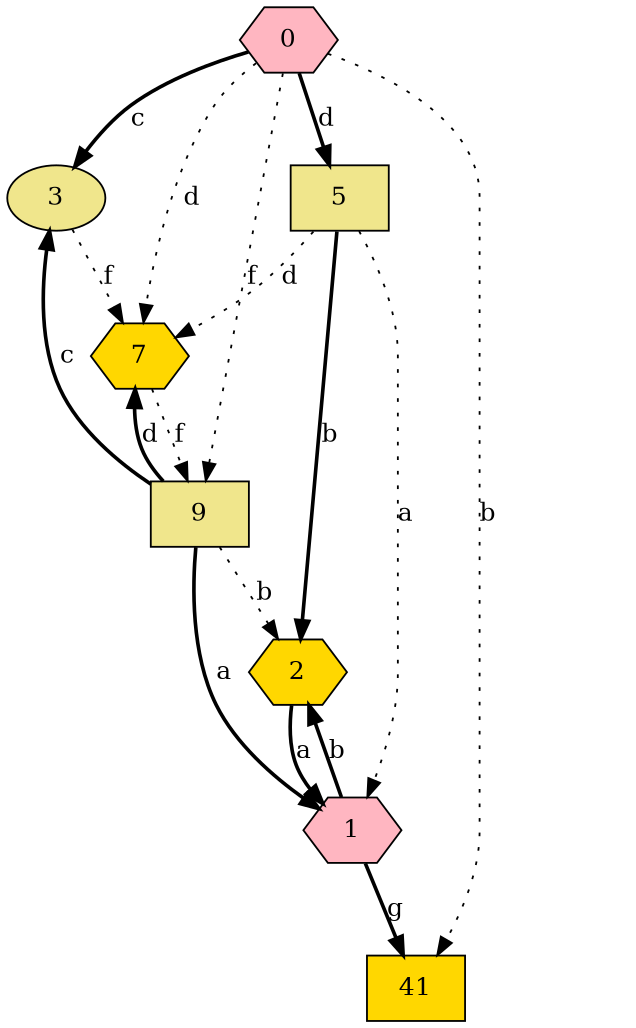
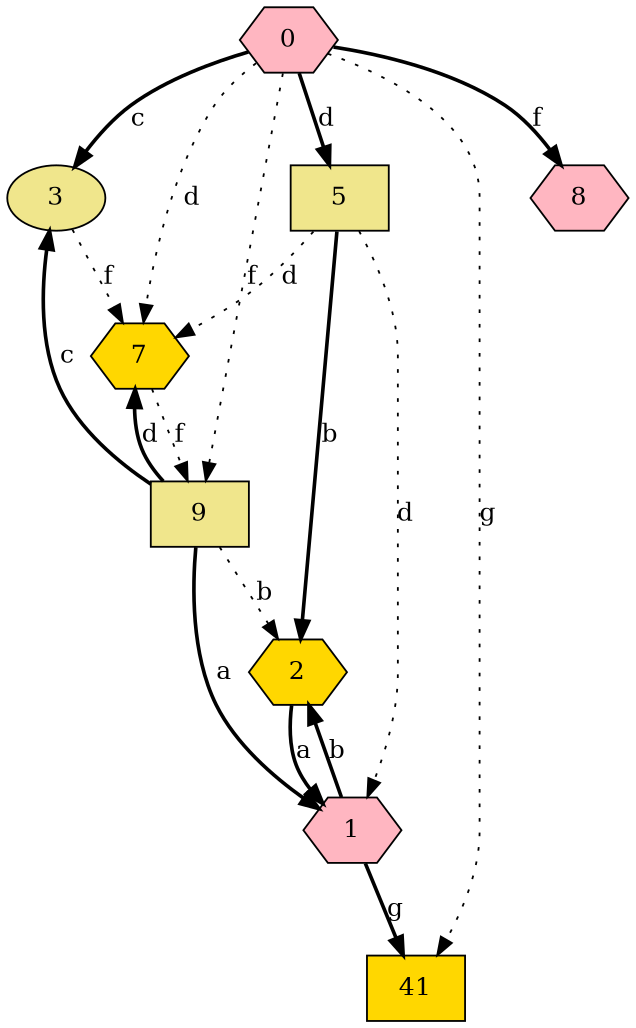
node "8": added
edge "5" -> "1": label "a" -> "d"
edge "0" -> "41": label "b" -> "g"
